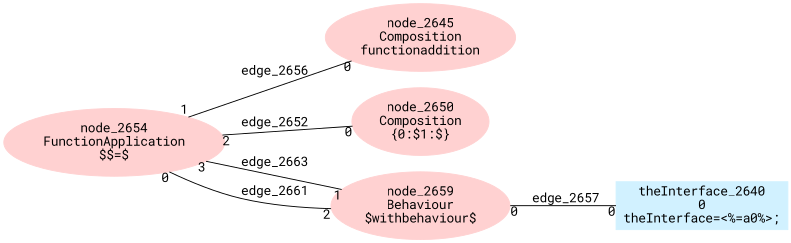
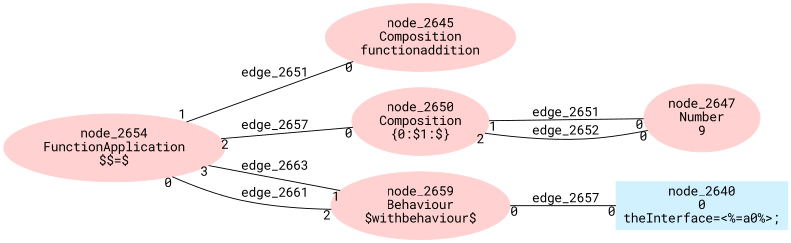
edge "node_2645 Composition functionaddition" -- "node_2654 FunctionApplication $$=$": label "edge_2656" -> "edge_2651"
node "node_2647 Number 9": added
edge "node_2650 Composition {0:$1:$}" -- "node_2654 FunctionApplication $$=$": label "edge_2652" -> "edge_2657"
node "theInterface_2640 0 theInterface=<%=a0%>;": label "theInterface_2640 0 theInterface=<%=a0%>;" -> "node_2640 0 theInterface=<%=a0%>;"
